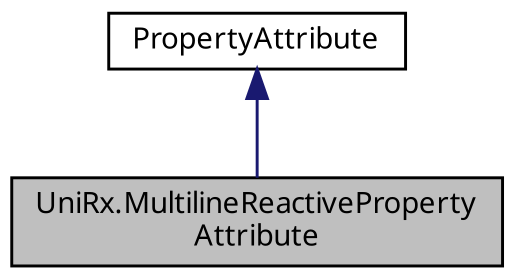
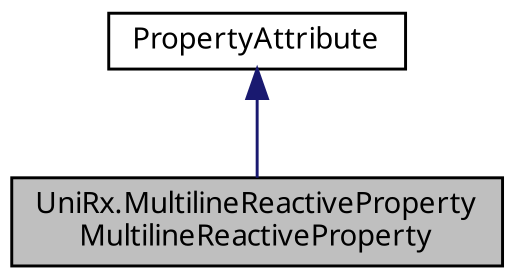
node "UniRx.MultilineReactiveProperty Attribute": label "UniRx.MultilineReactiveProperty Attribute" -> "UniRx.MultilineReactiveProperty MultilineReactiveProperty"
